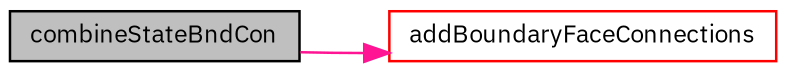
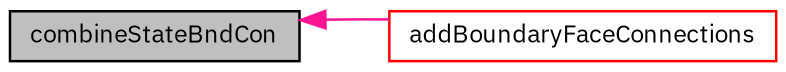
edge "combineStateBndCon" -> "addBoundaryFaceConnections": reversed
